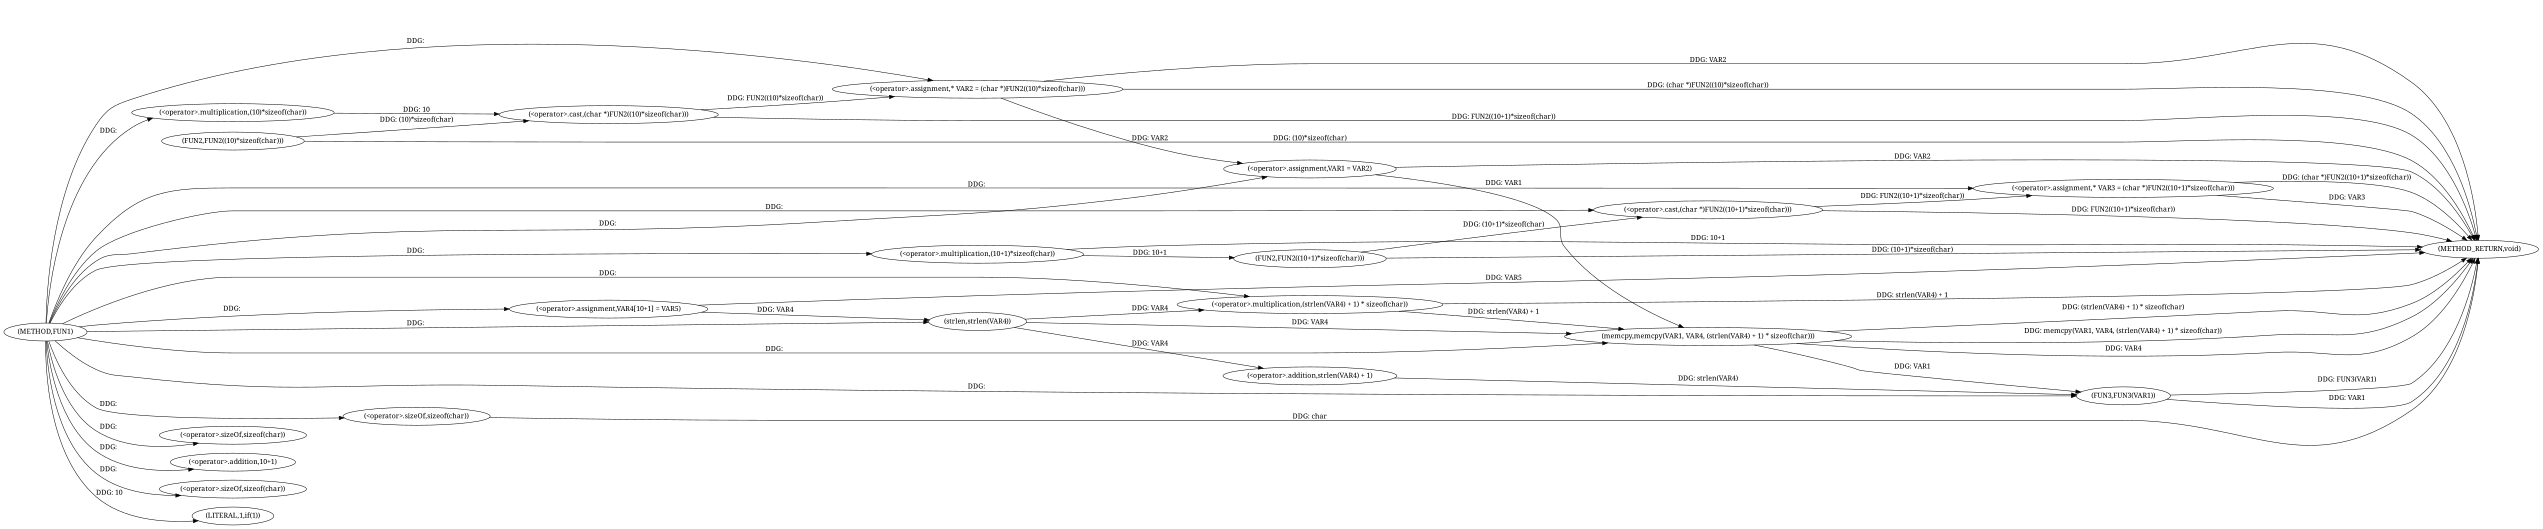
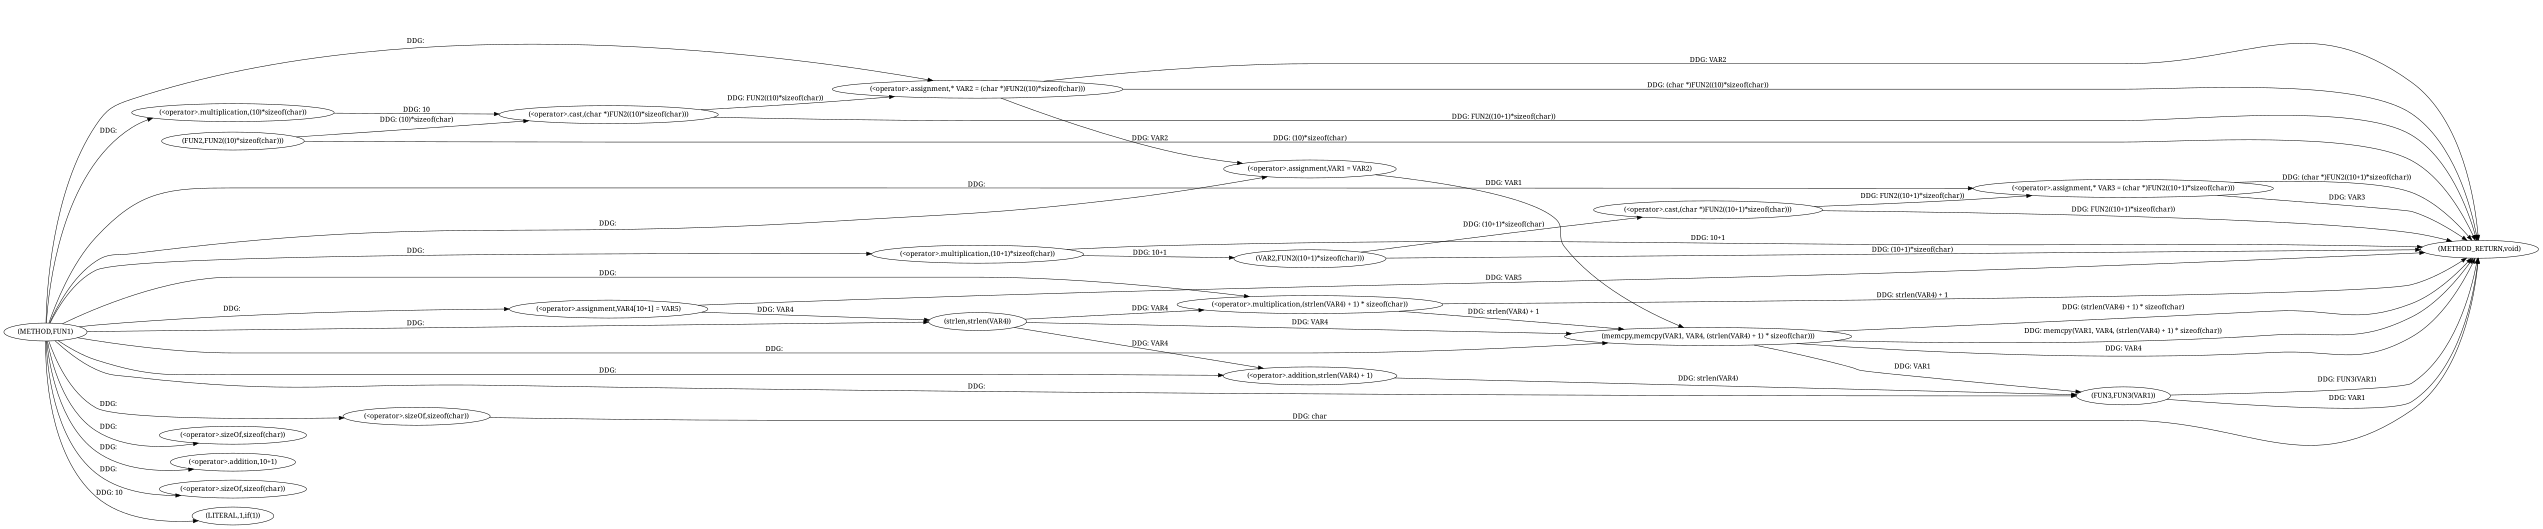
edge "(<operator>.assignment,VAR1 = VAR2)" -> "(METHOD_RETURN,void)": removed, label "DDG: VAR2"
edge "(METHOD,FUN1)" -> "(<operator>.cast,(char *)FUN2((10+1)*sizeof(char)))": now "(METHOD,FUN1)" -> "(<operator>.addition,strlen(VAR4) + 1)"
node "(FUN2,FUN2((10+1)*sizeof(char)))": label "(FUN2,FUN2((10+1)*sizeof(char)))" -> "(VAR2,FUN2((10+1)*sizeof(char)))"
